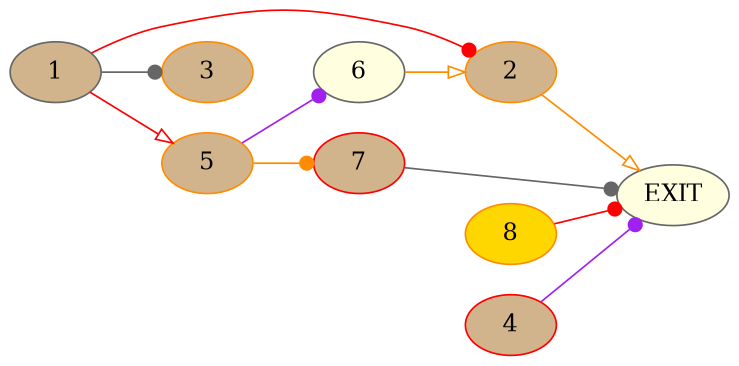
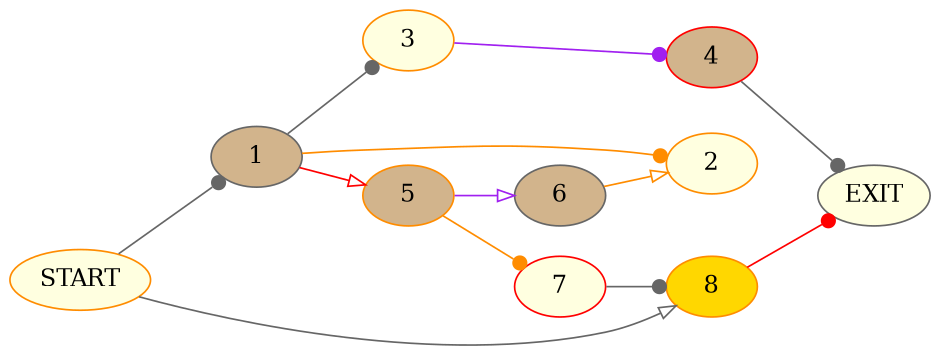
edge "1" -> "2": color red -> darkorange
edge "3" -> "4": added
node "3": fillcolor tan -> lightyellow
node "6": fillcolor lightyellow -> tan
node "2": fillcolor tan -> lightyellow
edge "5" -> "6": arrowhead dot -> onormal
edge "2" -> "EXIT": removed
node "7": fillcolor tan -> lightyellow
edge "7" -> "EXIT": now "7" -> "8"
edge "4" -> "EXIT": color purple -> gray40
node "START": added
